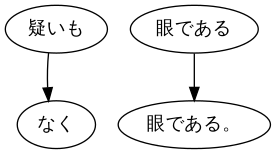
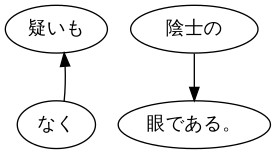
node "眼である": label "眼である" -> "陰士の"
edge "疑いも" -> "なく": reversed
